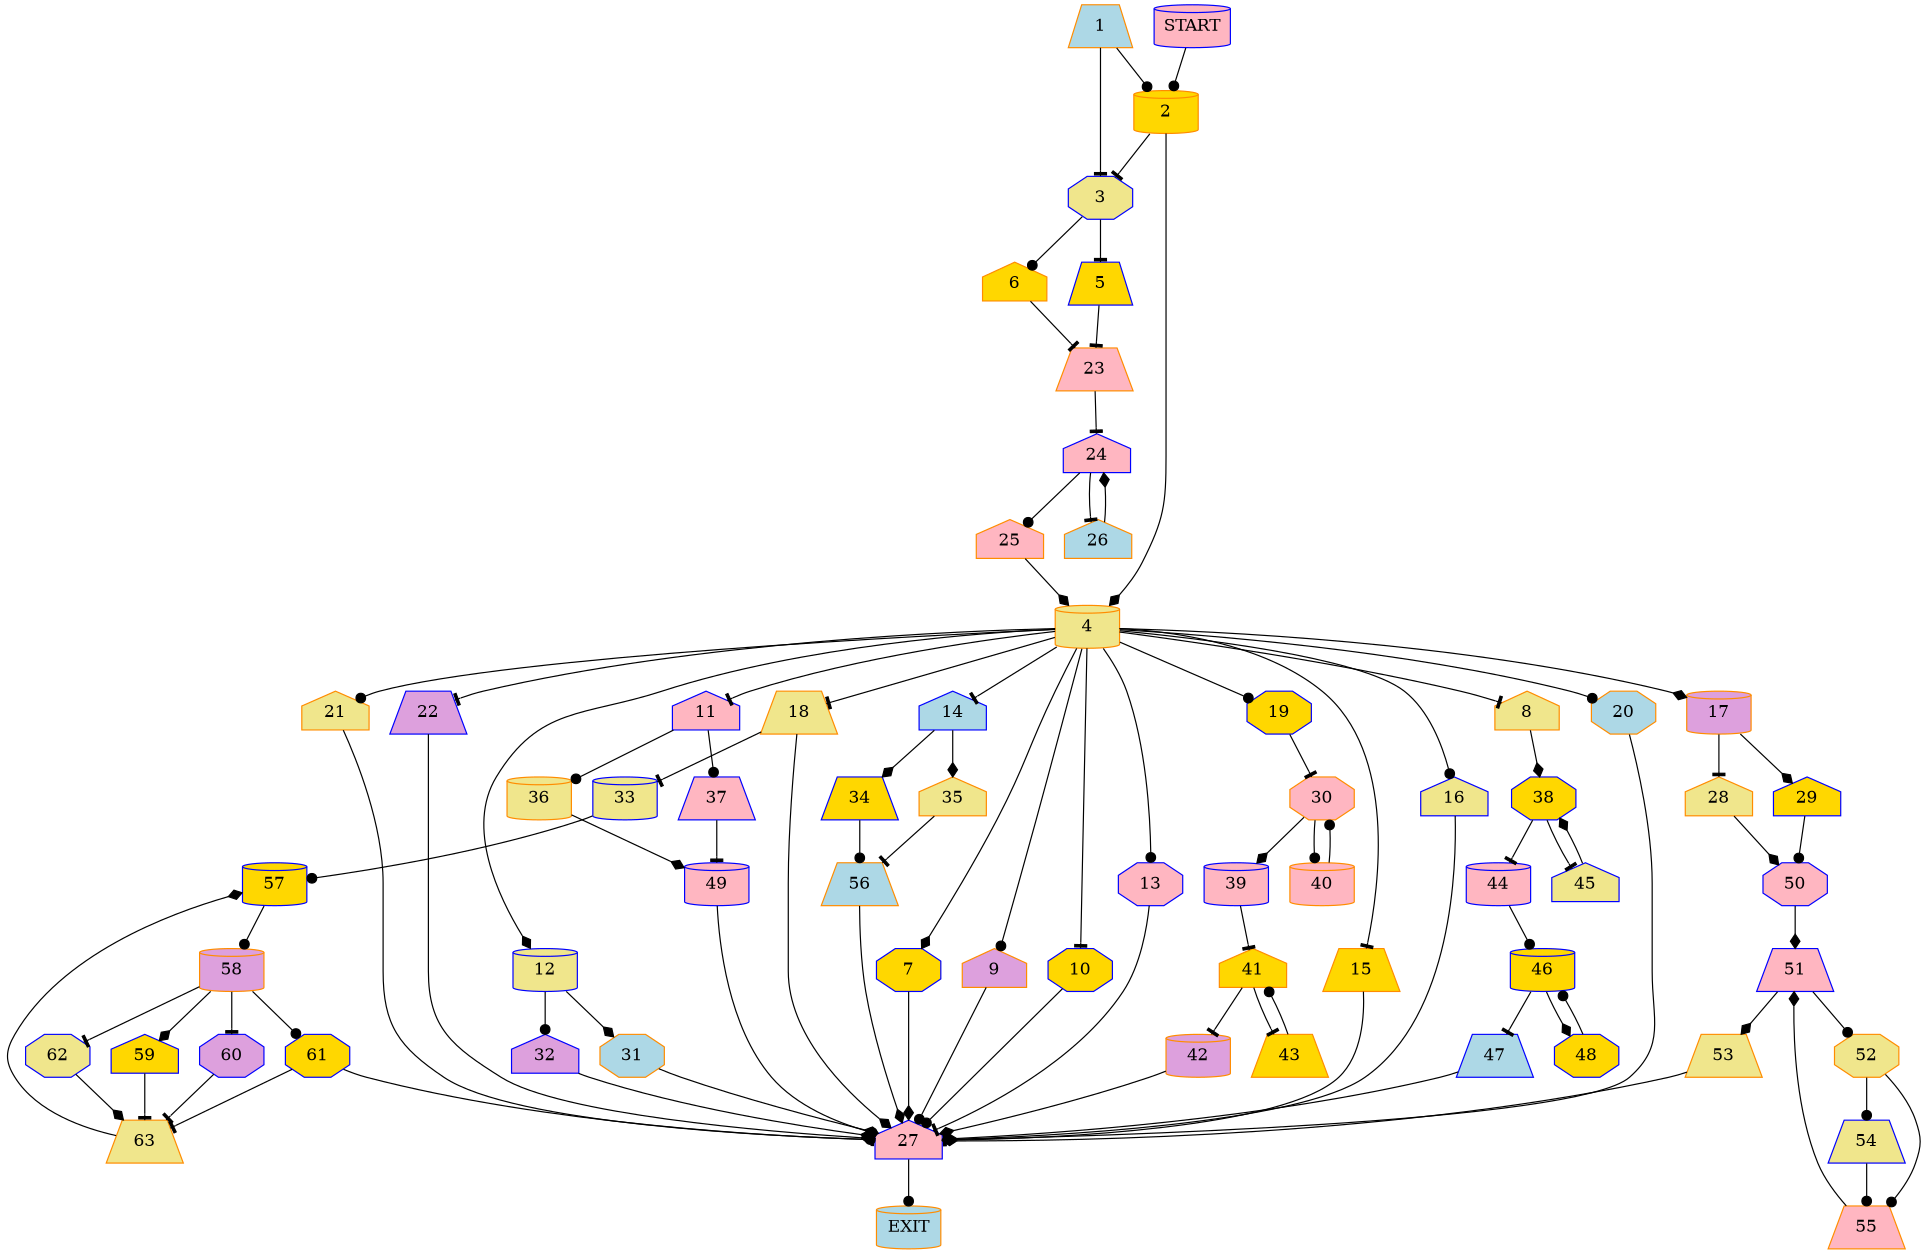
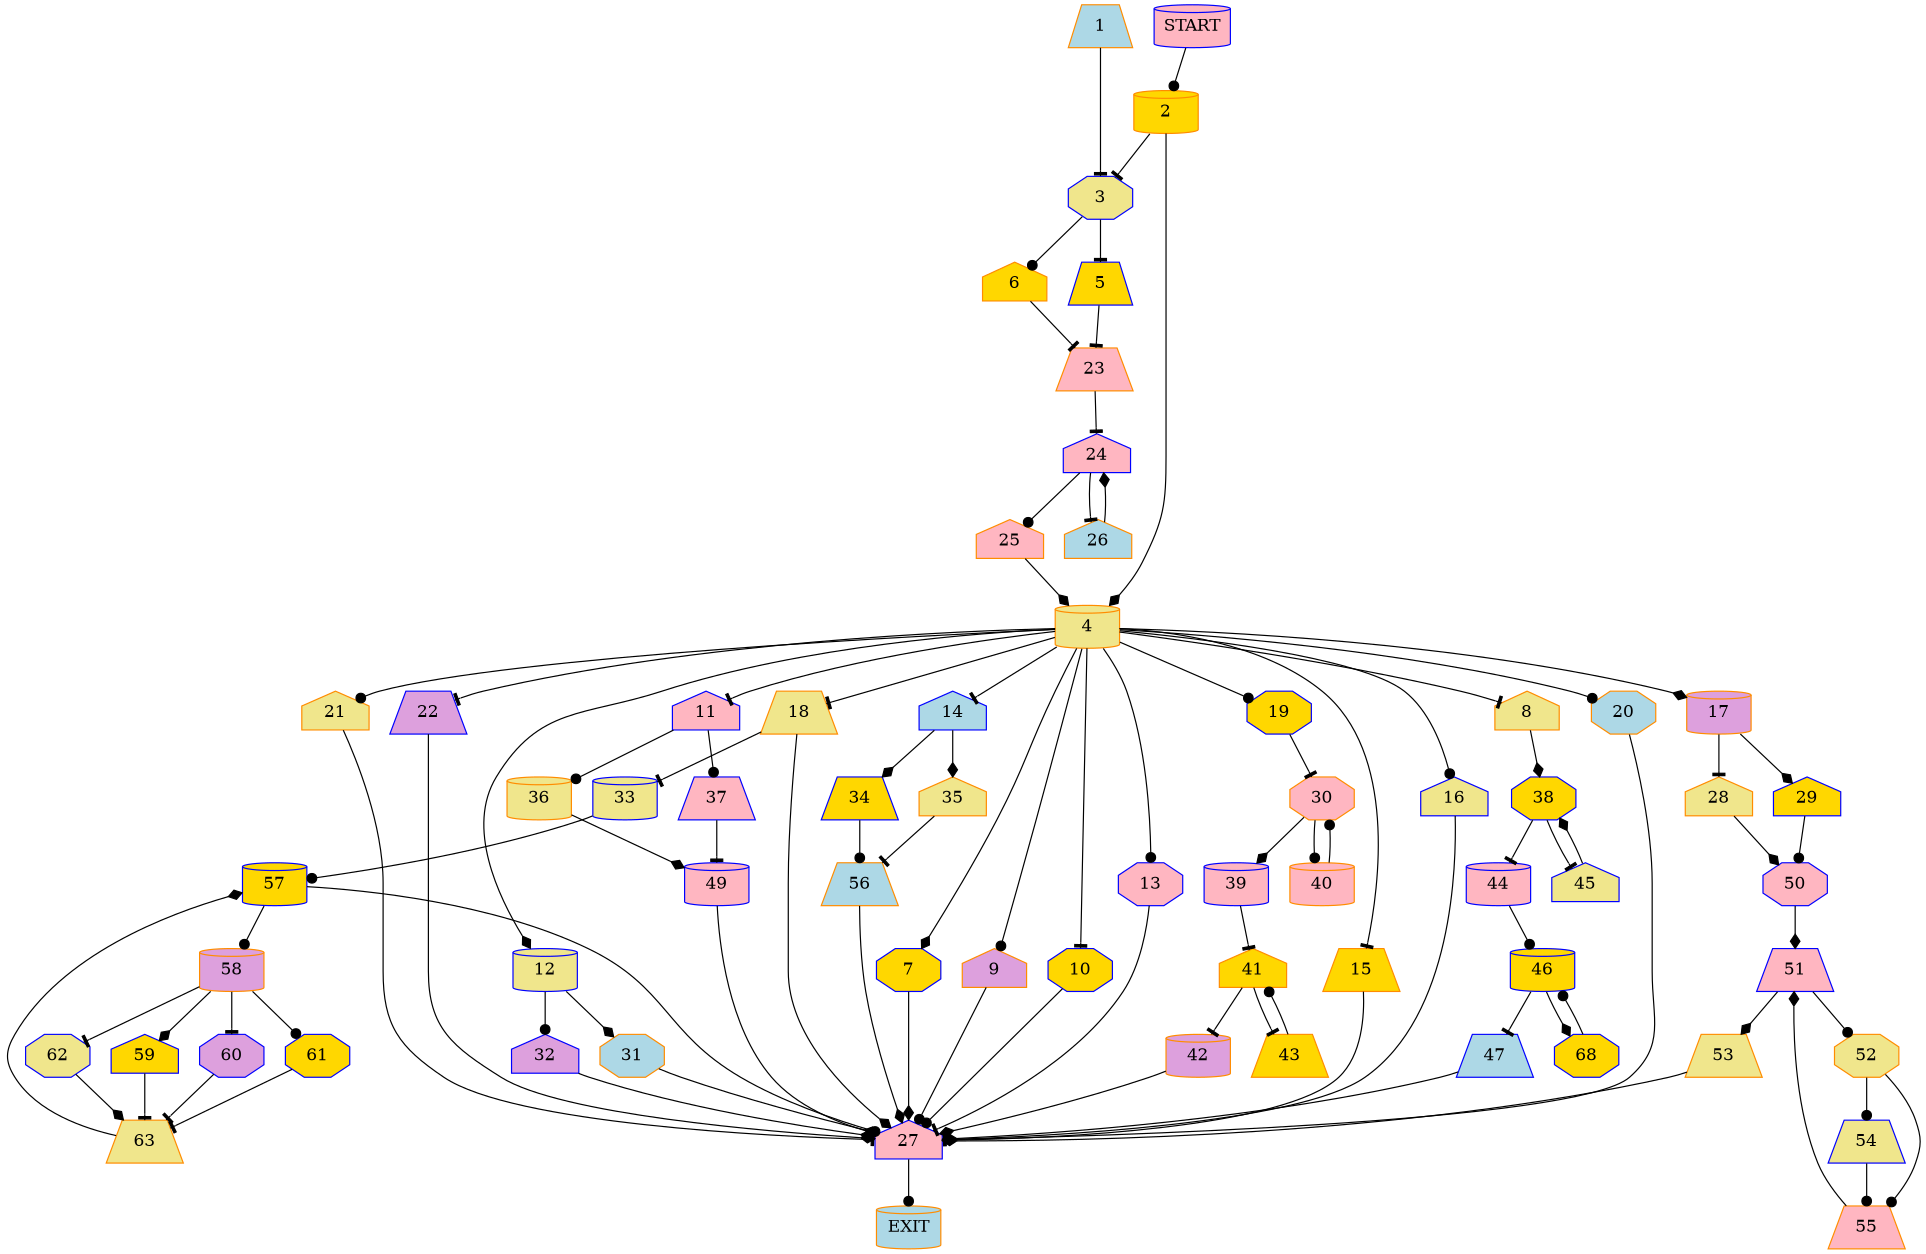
edge "1" -> "2": removed
node "48": label "48" -> "68"
edge "61" -> "27": now "57" -> "27"
